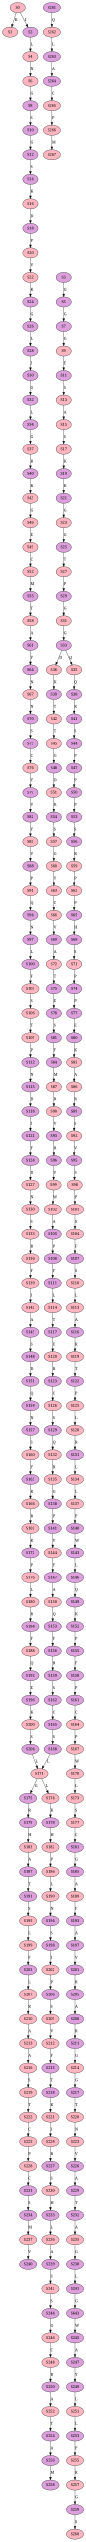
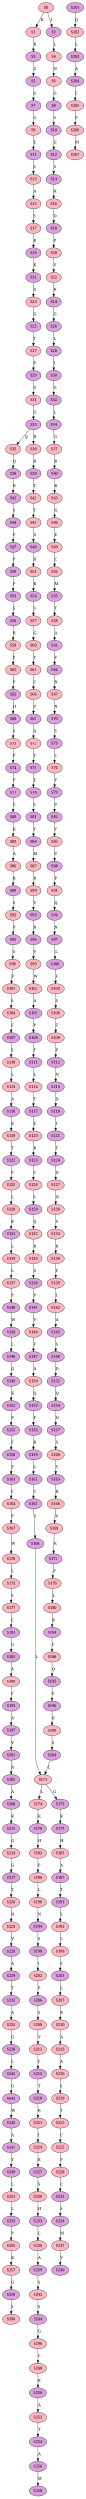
edge "S1" -> "S3": added, label "K"
